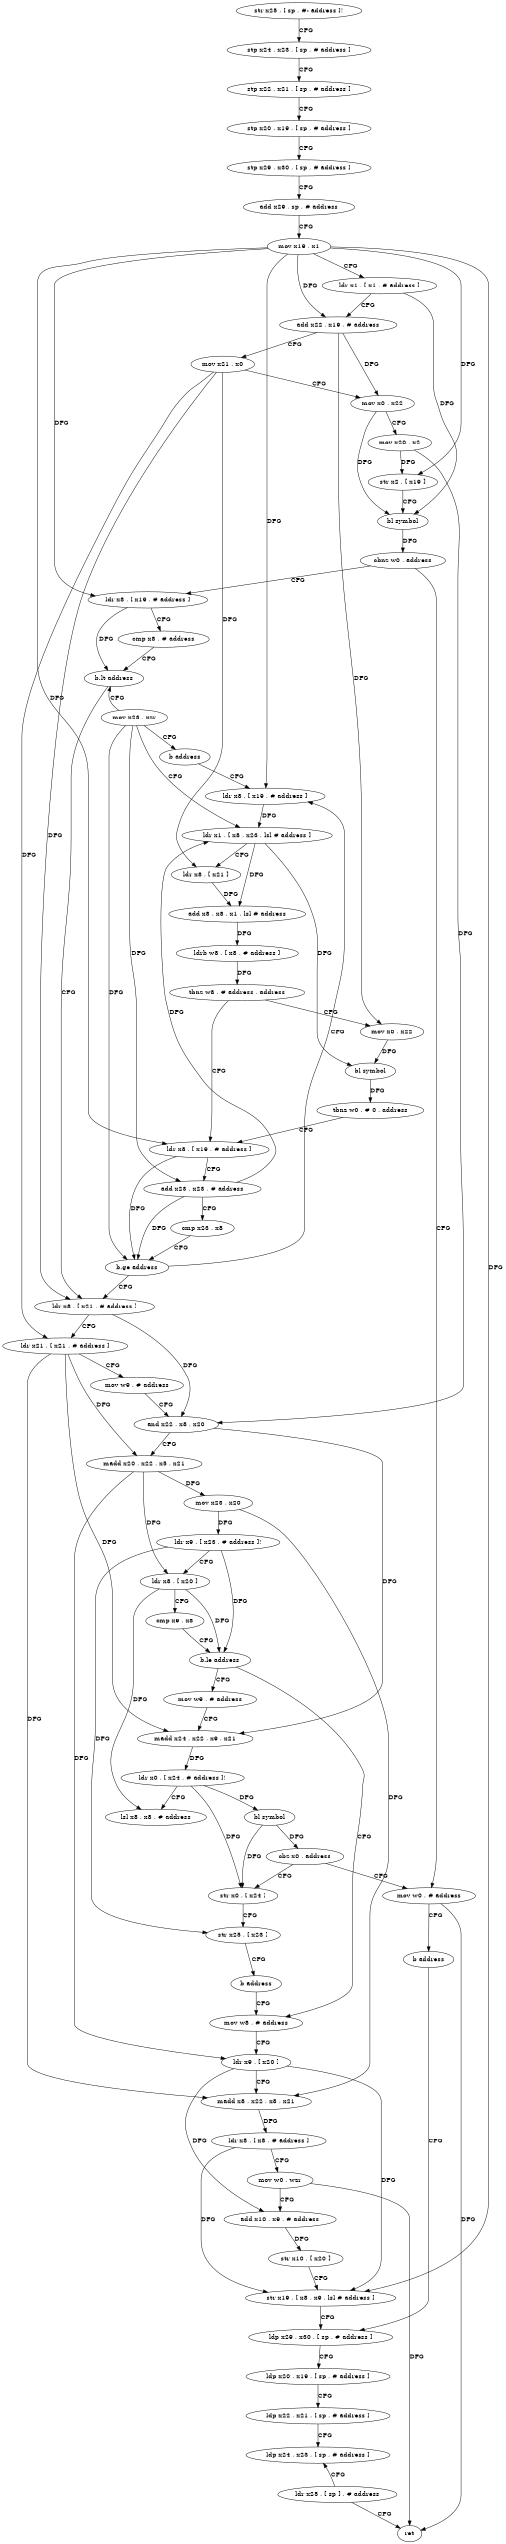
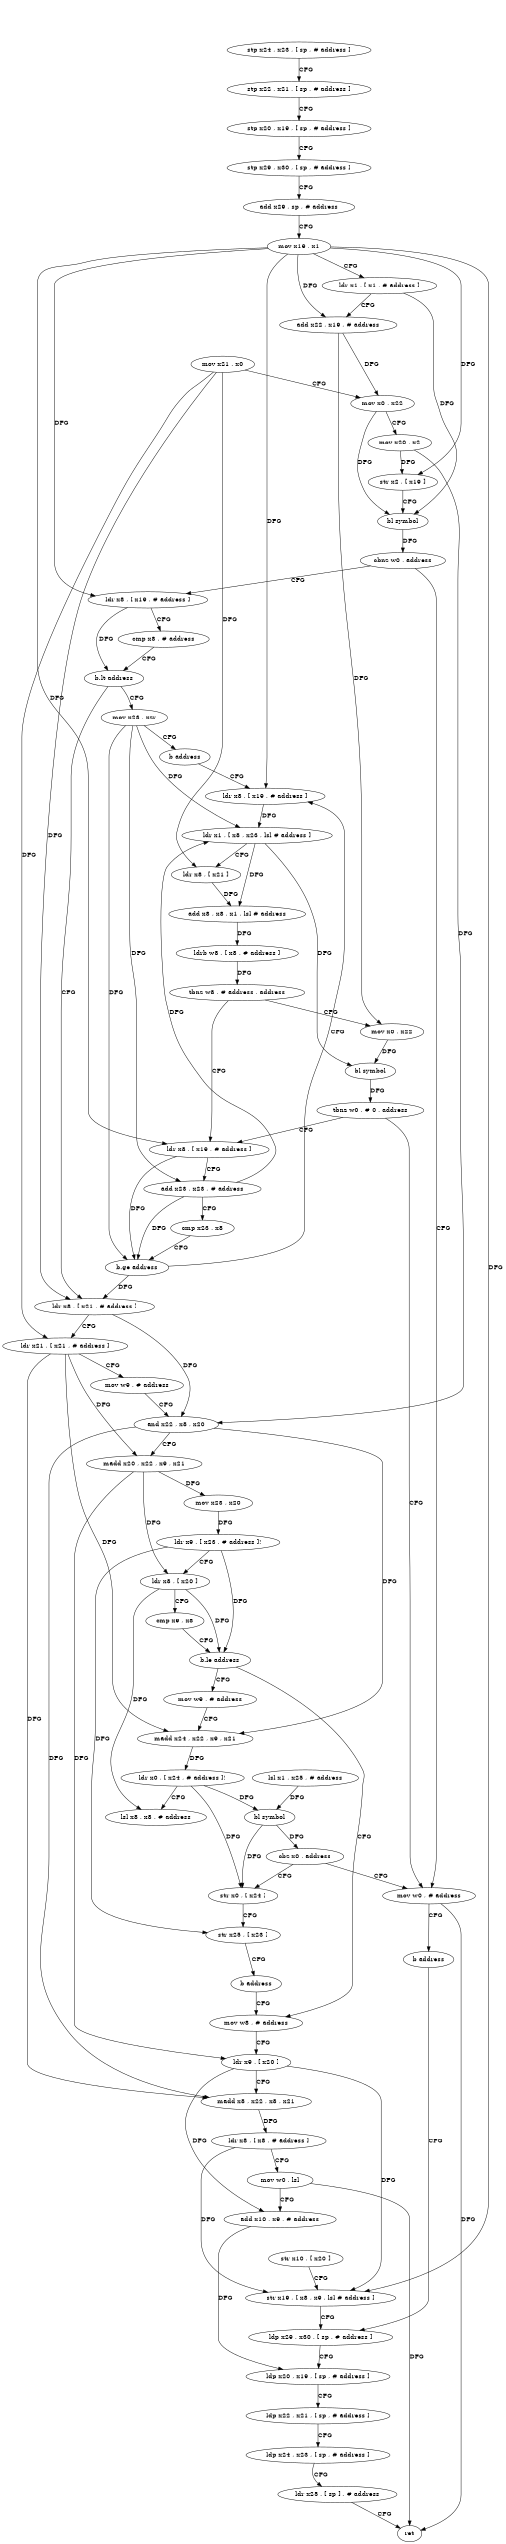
node "str x25 , [ sp , #- address ]!": removed
edge "add x22 , x19 , # address" -> "mov x21 , x0": removed, label "CFG"
edge "mov x23 , xzr" -> "b.lt address": reversed
edge "mov x23 , xzr" -> "ldr x1 , [ x8 , x23 , lsl # address ]": label "CFG" -> "DFG"
edge "b.ge address" -> "ldr x8 , [ x21 , # address ]": label "CFG" -> "DFG"
node "madd x20 , x22 , x5 , x21": label "madd x20 , x22 , x5 , x21" -> "madd x20 , x22 , x9 , x21"
edge "tbnz w0 , # 0 , address" -> "mov w0 , # address": added, label "CFG"
node "lsl x1 , x25 , # address": added
edge "mov x23 , x20" -> "madd x8 , x22 , x8 , x21": now "and x22 , x8 , x20" -> "madd x8 , x22 , x8 , x21"
node "mov w0 , wzr": label "mov w0 , wzr" -> "mov w0 , lsl"
edge "add x10 , x9 , # address" -> "str x10 , [ x20 ]": now "add x10 , x9 , # address" -> "ldp x20 , x19 , [ sp , # address ]"
edge "ldr x25 , [ sp ] , # address" -> "ldp x24 , x23 , [ sp , # address ]": reversed
